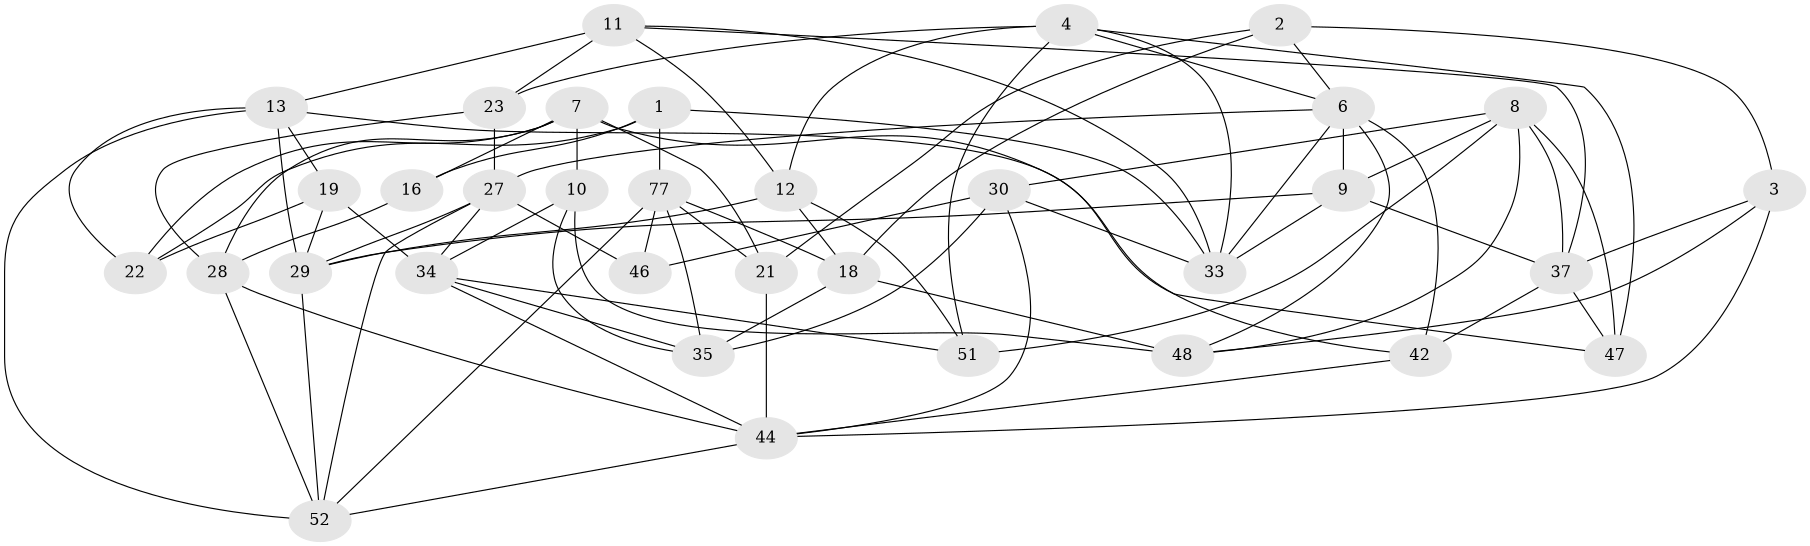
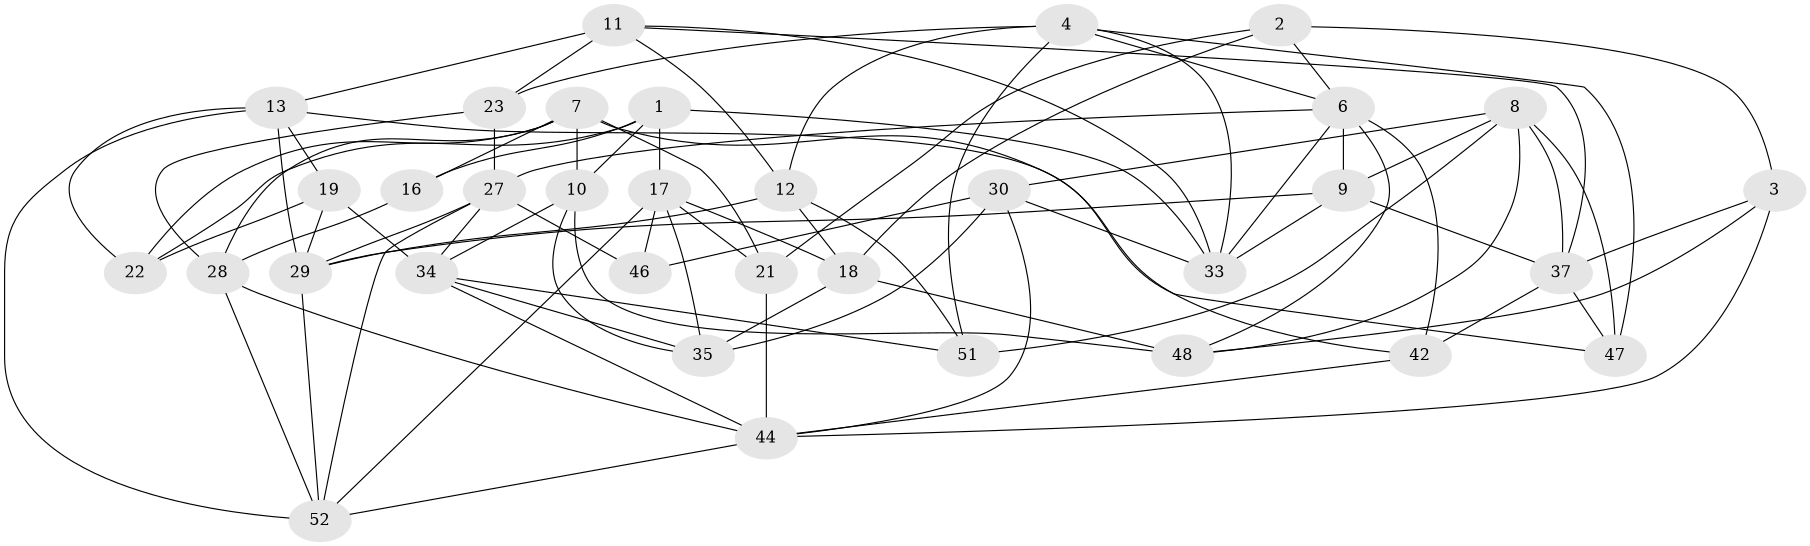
edge "1" -- "10": added
node "77": label "77" -> "17"
